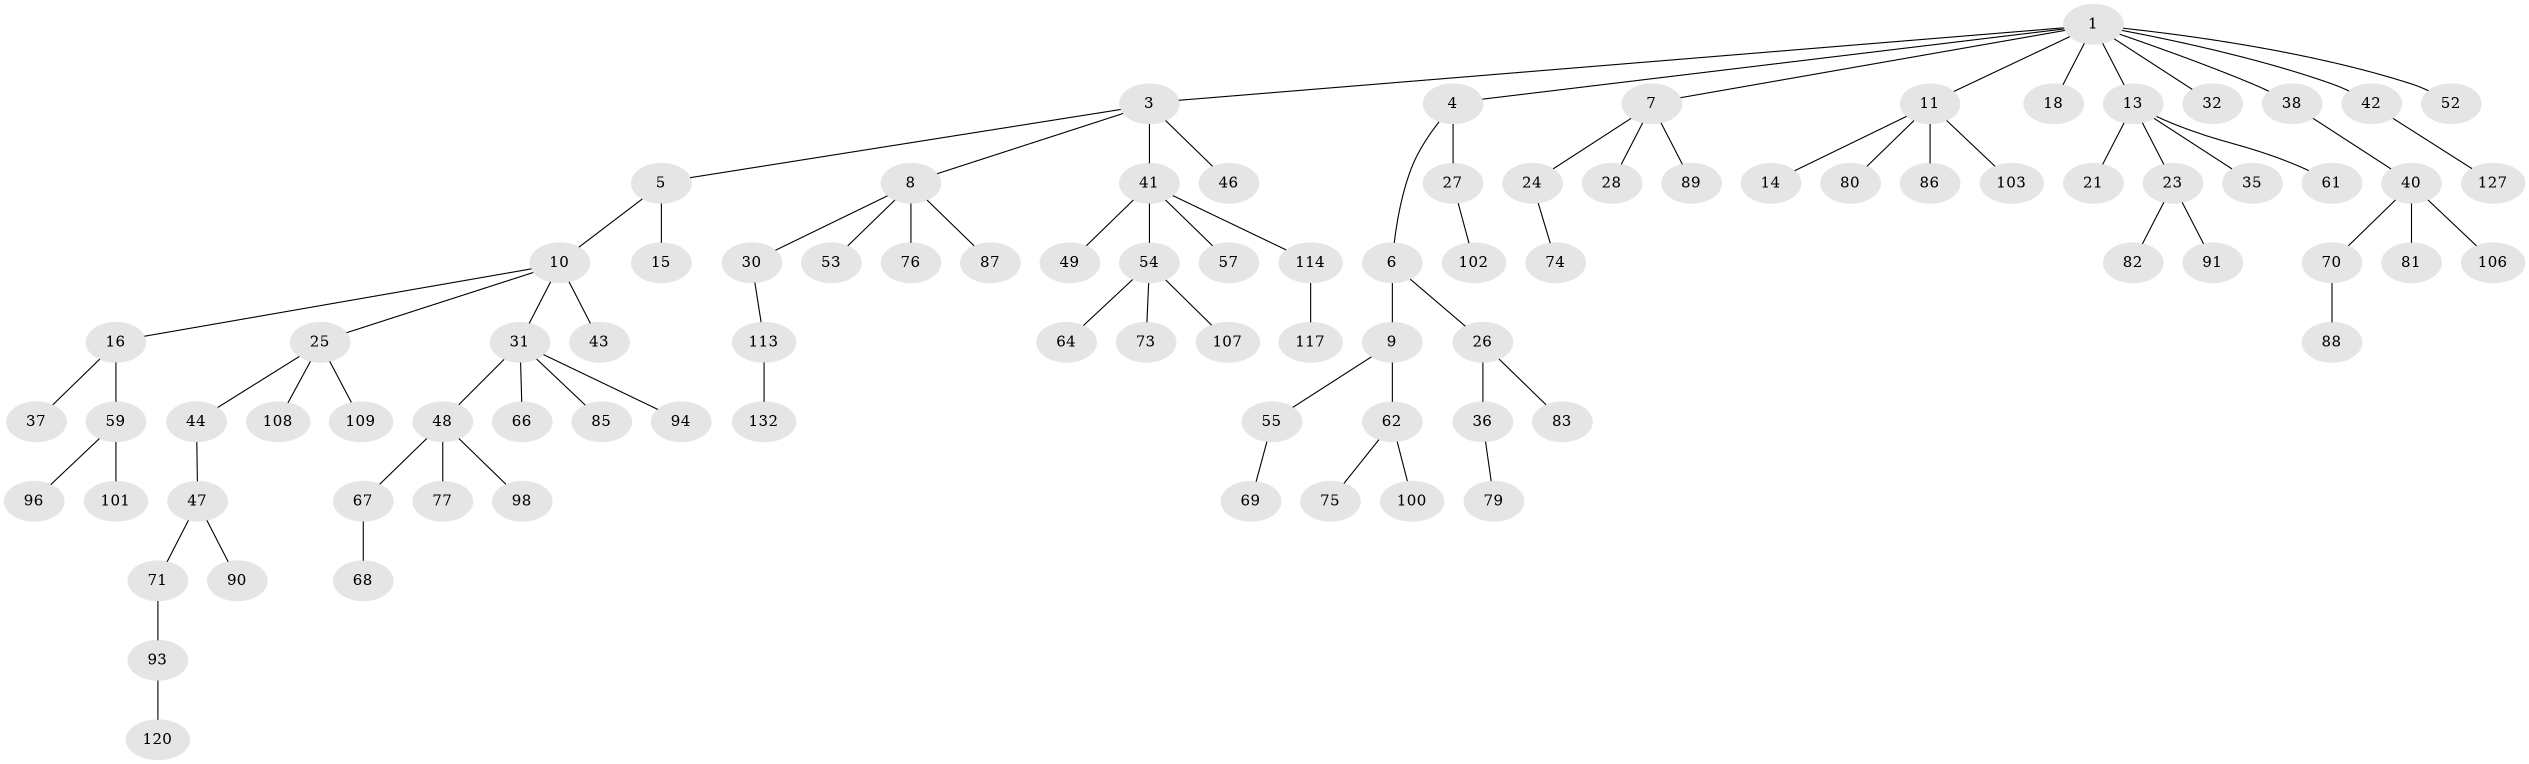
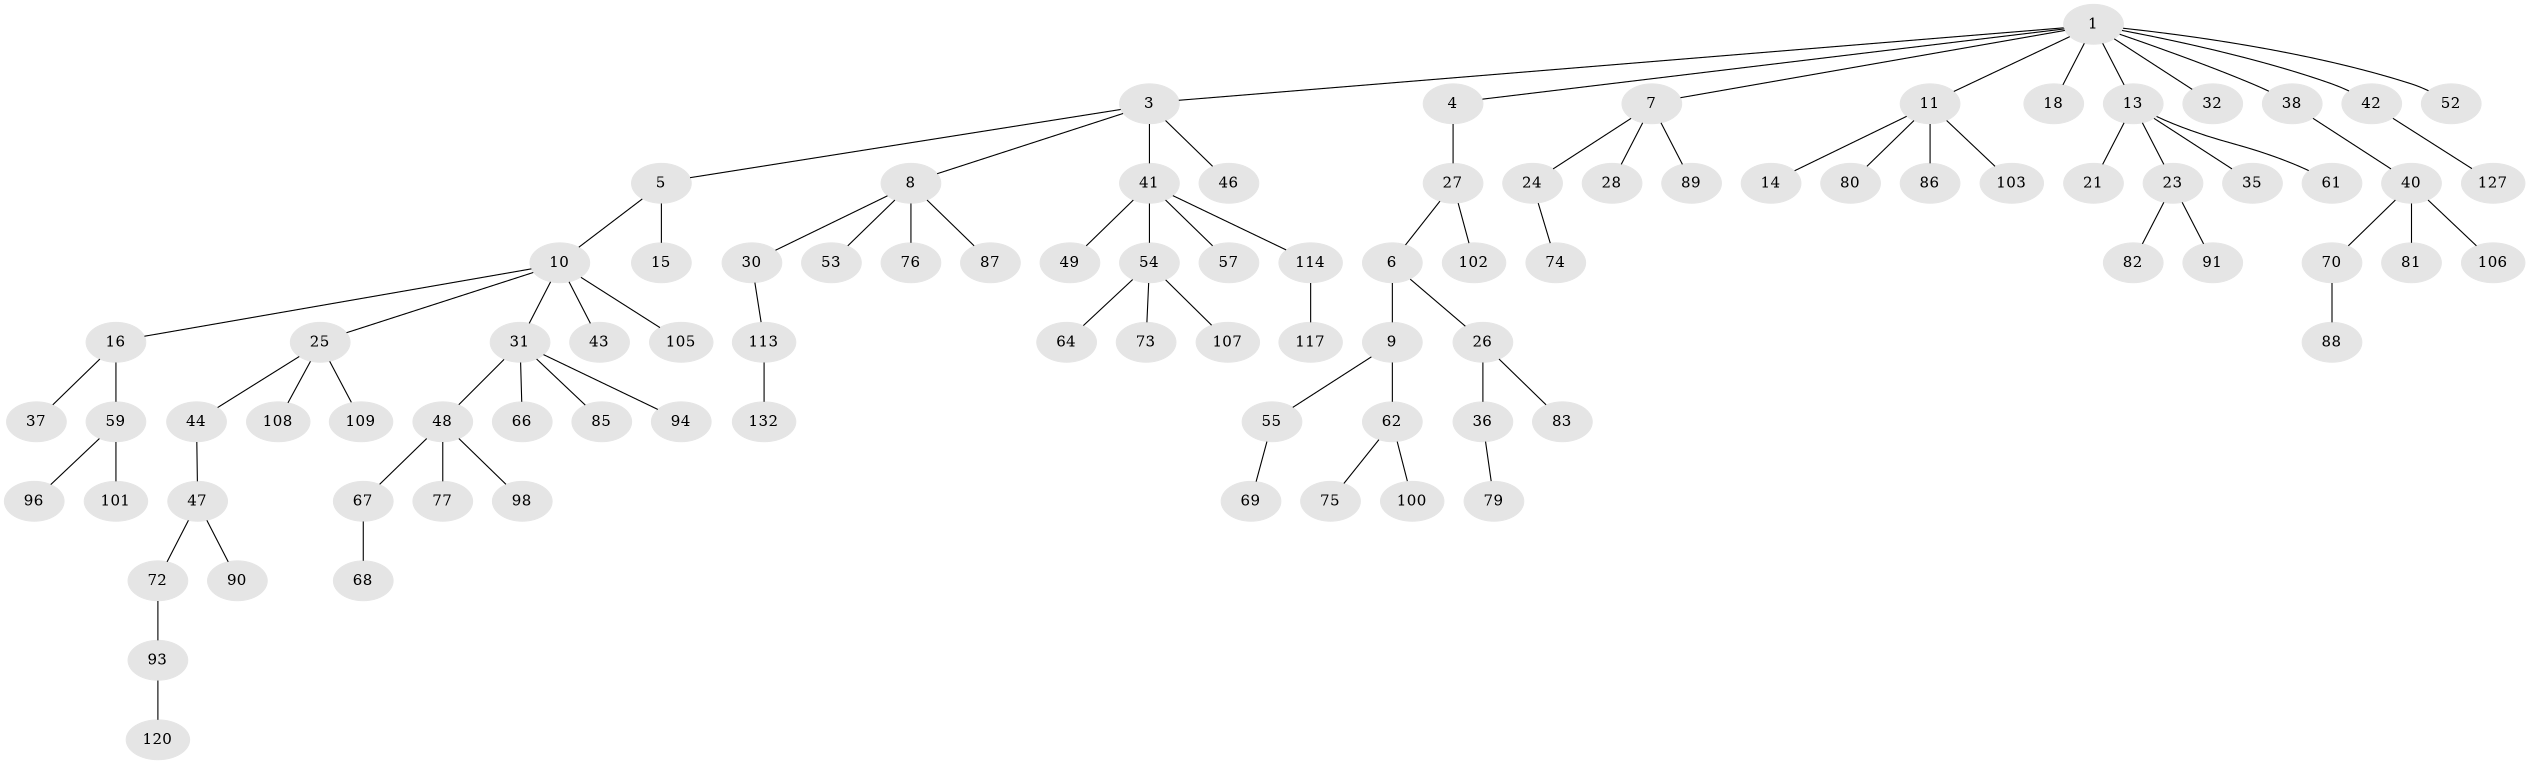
edge "4" -- "6": now "27" -- "6"
node "105": added
node "71": label "71" -> "72"
